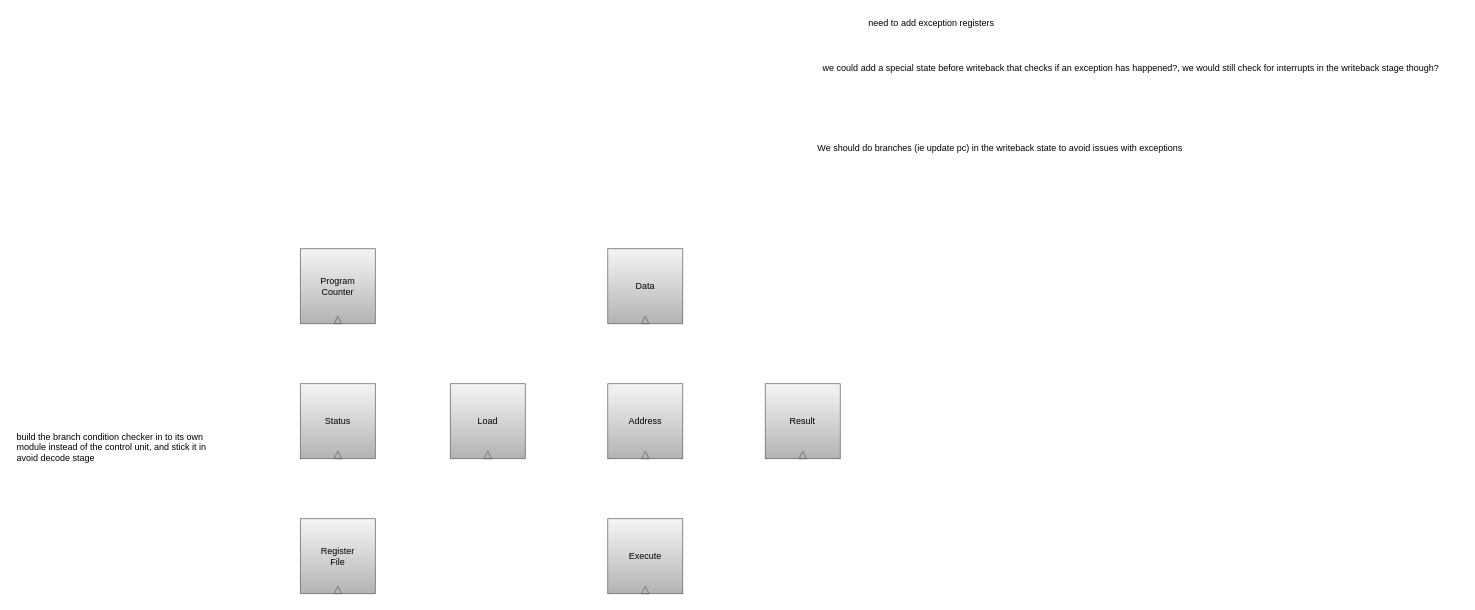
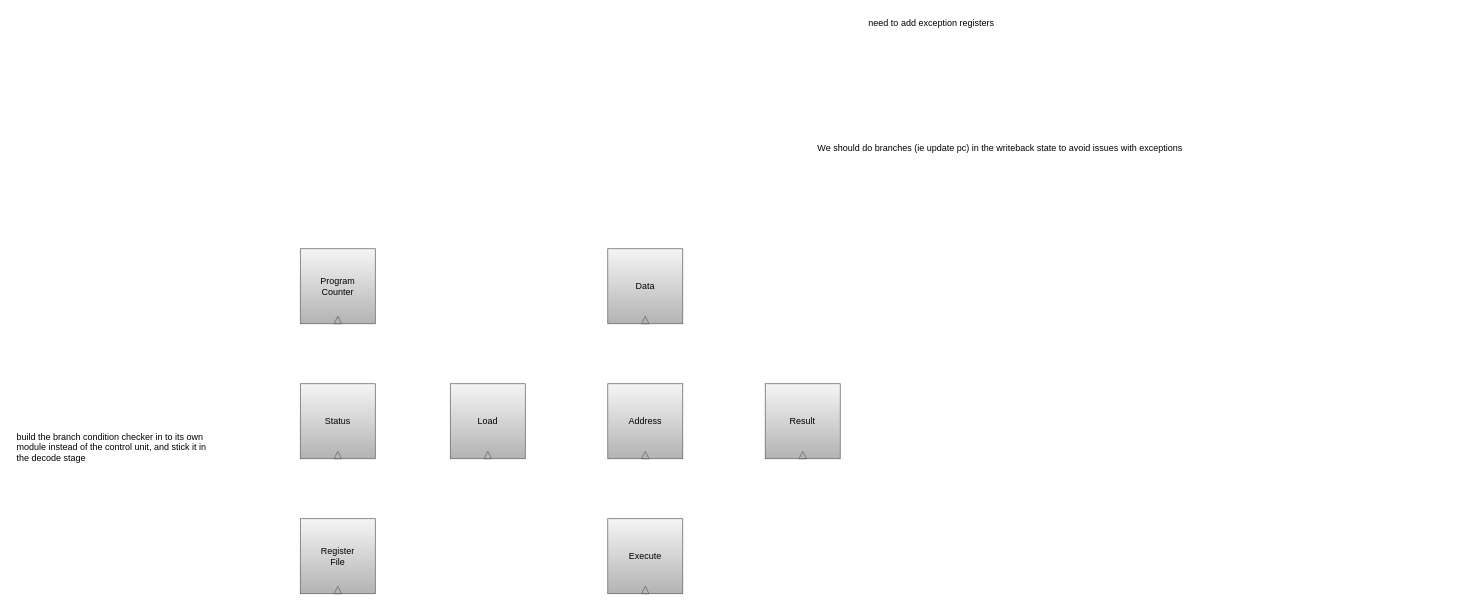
node "we could add a special state before writeback that checks if an exception has happened?, we would still check for interrupts in the writeback stage though?": removed
node "build the branch condition checker in to its own module instead of the control unit, and stick it in avoid decode stage": label "build the branch condition checker in to its own module instead of the control unit, and stick it in avoid decode stage" -> "build the branch condition checker in to its own module instead of the control unit, and stick it in the decode stage"
